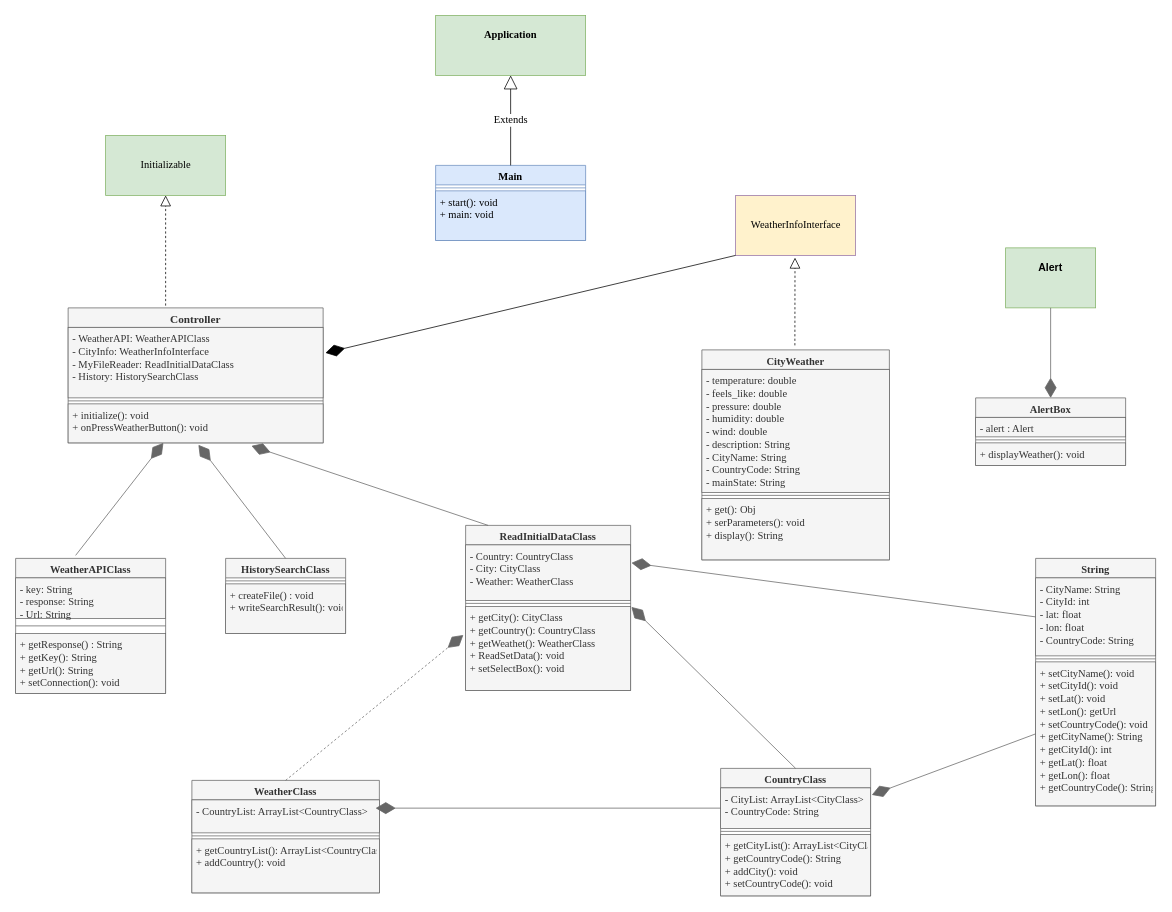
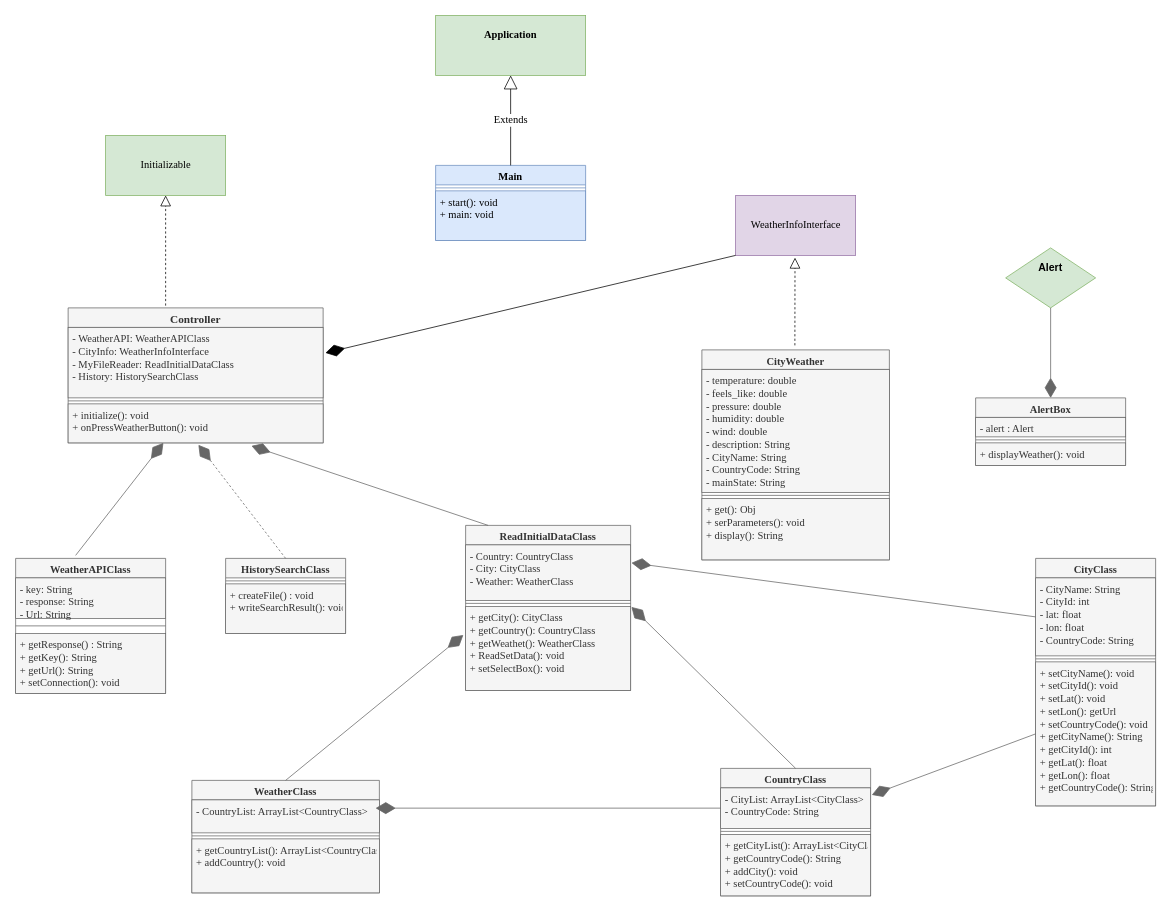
node "WeatherInfoInterface": fillcolor #fff2cc -> #e1d5e7
node "Alert": shape rectangle -> diamond
edge "HistorySearchClass" -> "+ initialize(): void + onPressWeatherButton(): void": style solid -> dashed
node "String": label "String" -> "CityClass"
edge "WeatherClass" -> "+ getCity(): CityClass + getCountry(): CountryClass + getWeathet(): WeatherClass + ReadSetData(): void + setSelectBox(): void": style dashed -> solid
